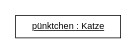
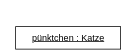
node "pünktchen : Katze": moved (68, 27) -> (68, 38)
